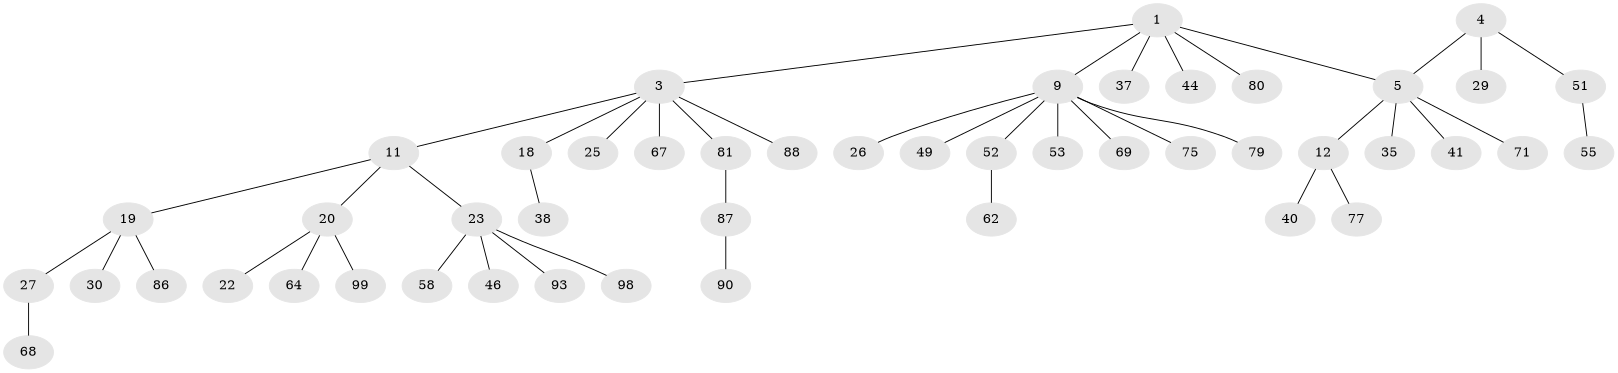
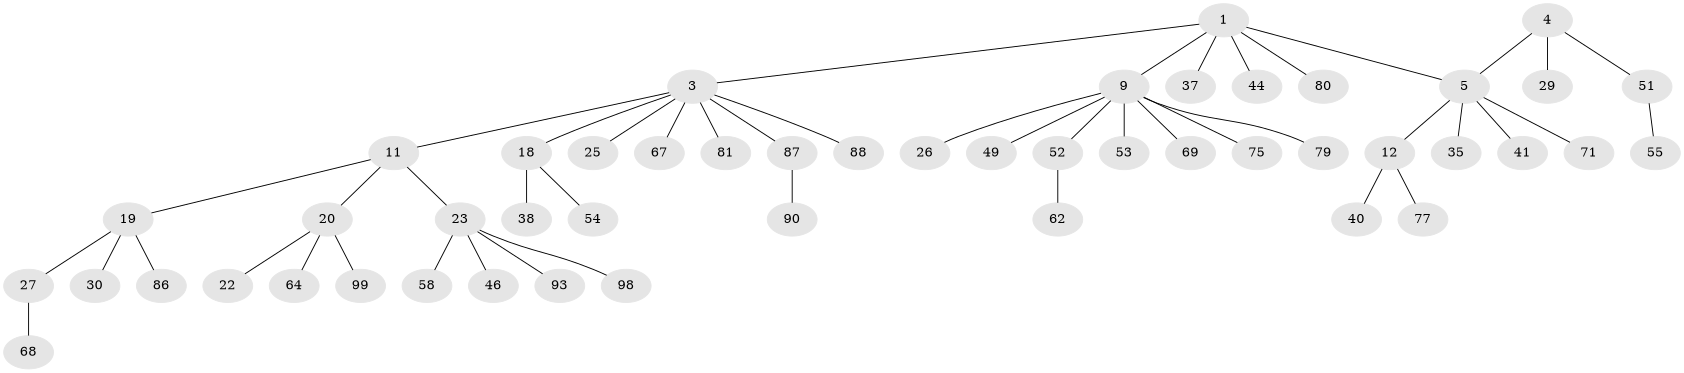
edge "81" -- "87": now "3" -- "87"
node "54": added
